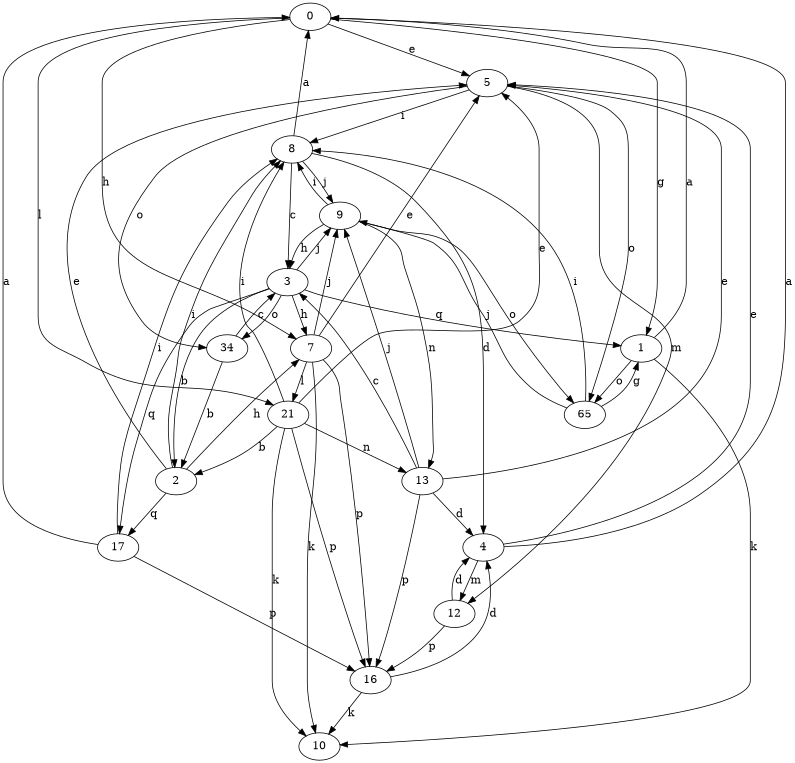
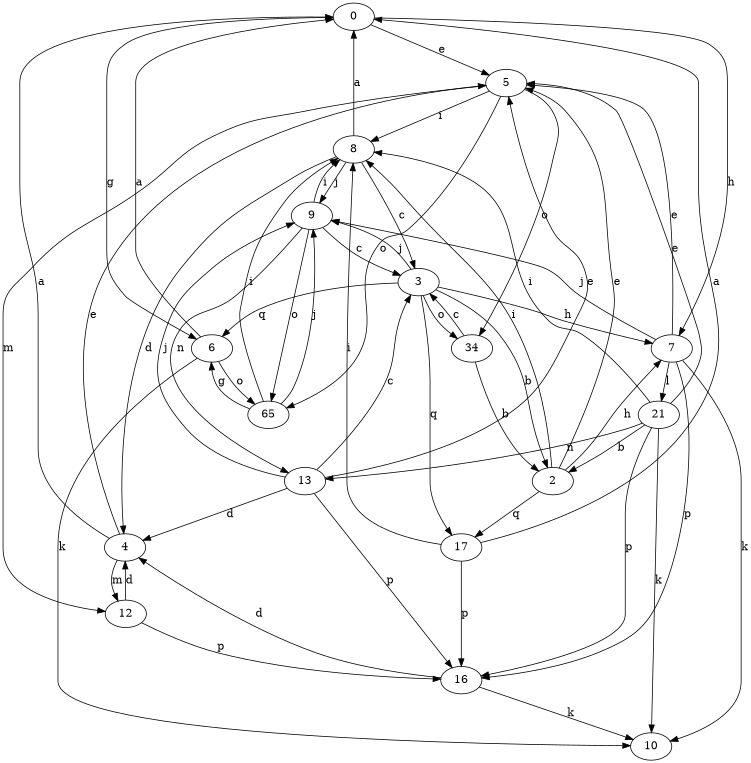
edge "0" -> "21": removed, label "l"
edge "9" -> "3": label "h" -> "c"
node "1": label "1" -> "6"
